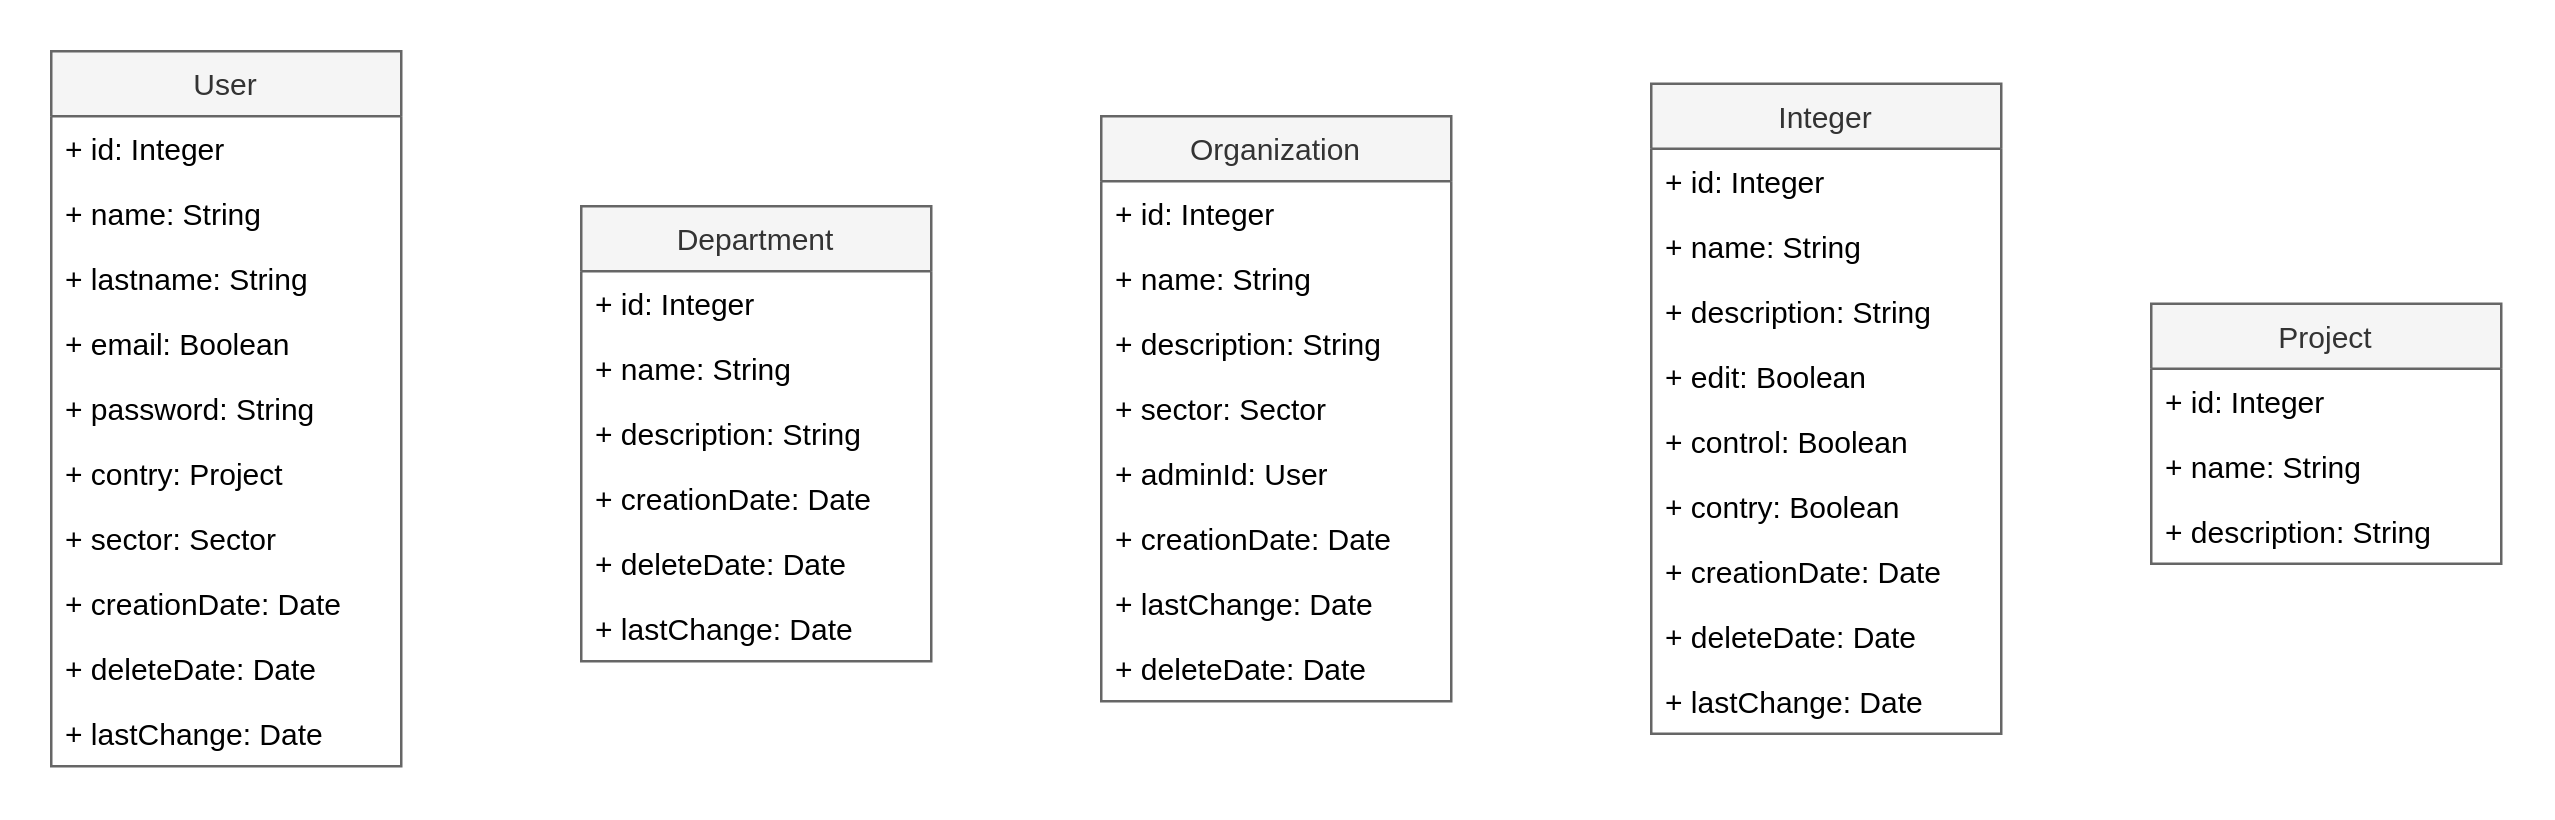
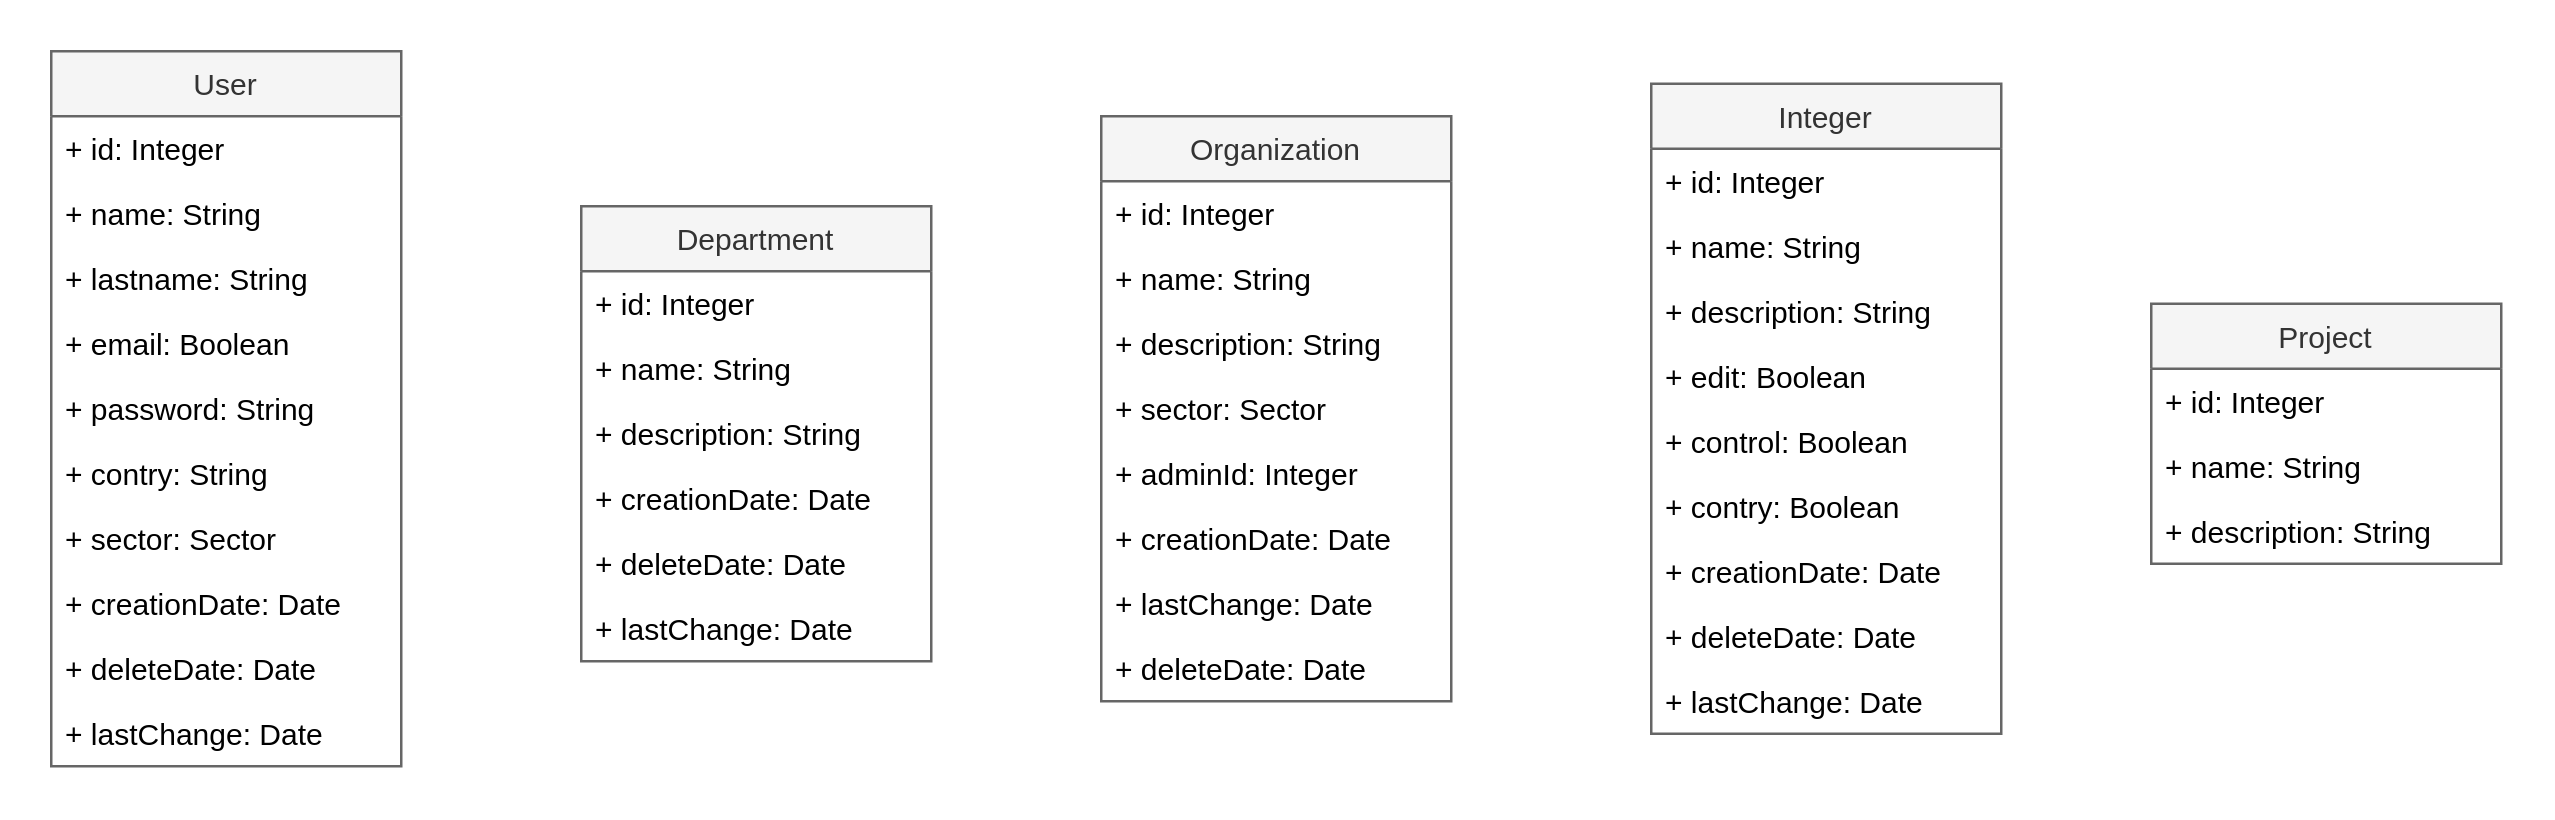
node "+ contry: Project": label "+ contry: Project" -> "+ contry: String"
node "+ adminId: User": label "+ adminId: User" -> "+ adminId: Integer"
